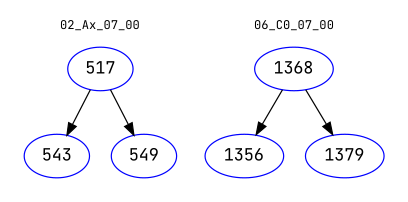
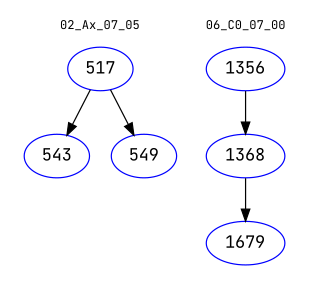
cluster "02_Ax_07_00": label "02_Ax_07_00" -> "02_Ax_07_05"
edge "1368" -> "1356": reversed
node "1379": label "1379" -> "1679"
